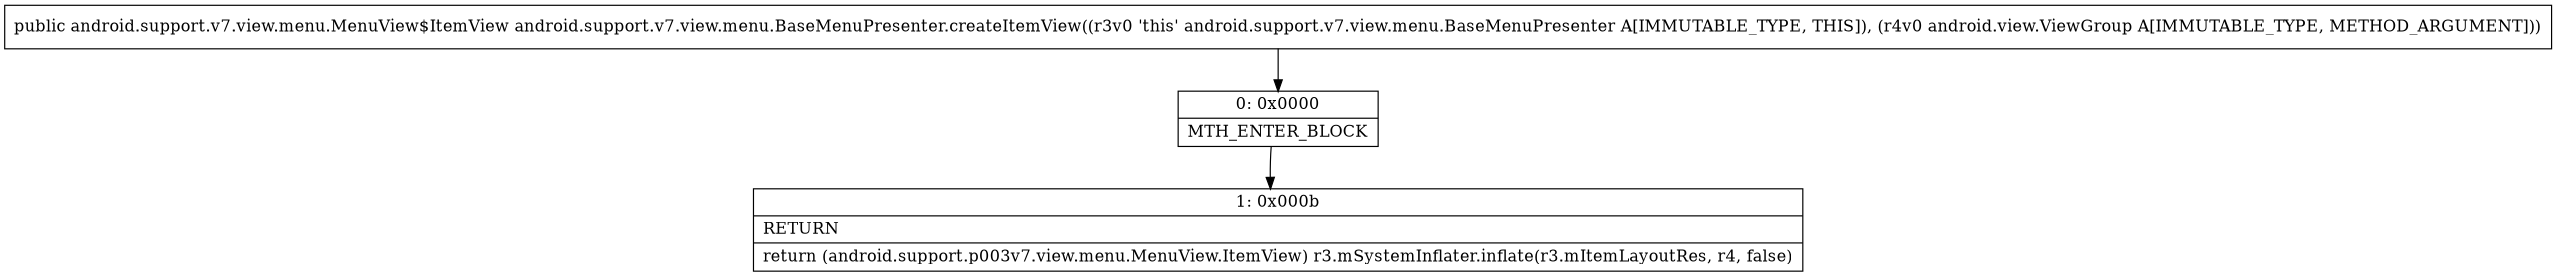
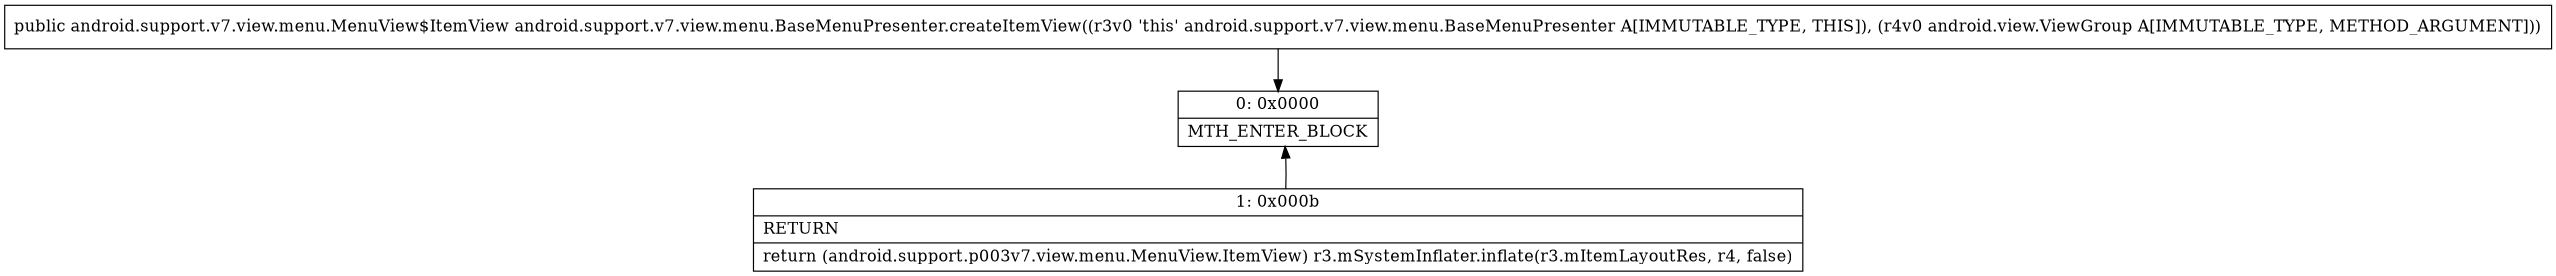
edge "0: 0x0000" -> "1: 0x000b": reversed
